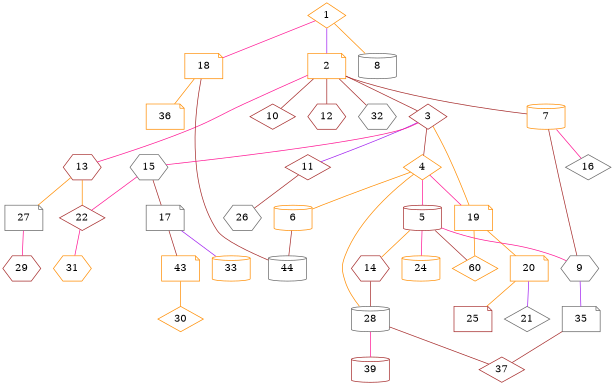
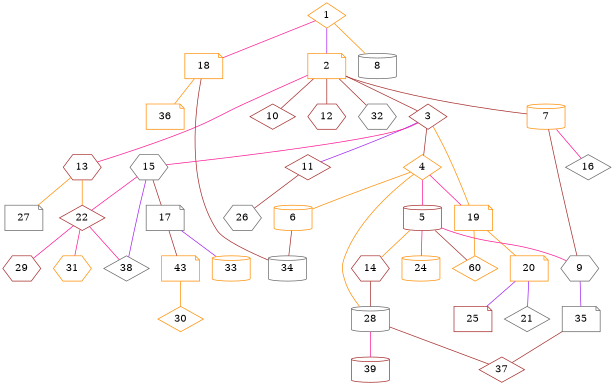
edge "27" -- "29": now "22" -- "29"
node "38": added
node "44": label "44" -> "34"
edge "20" -- "25": color darkorange -> purple
